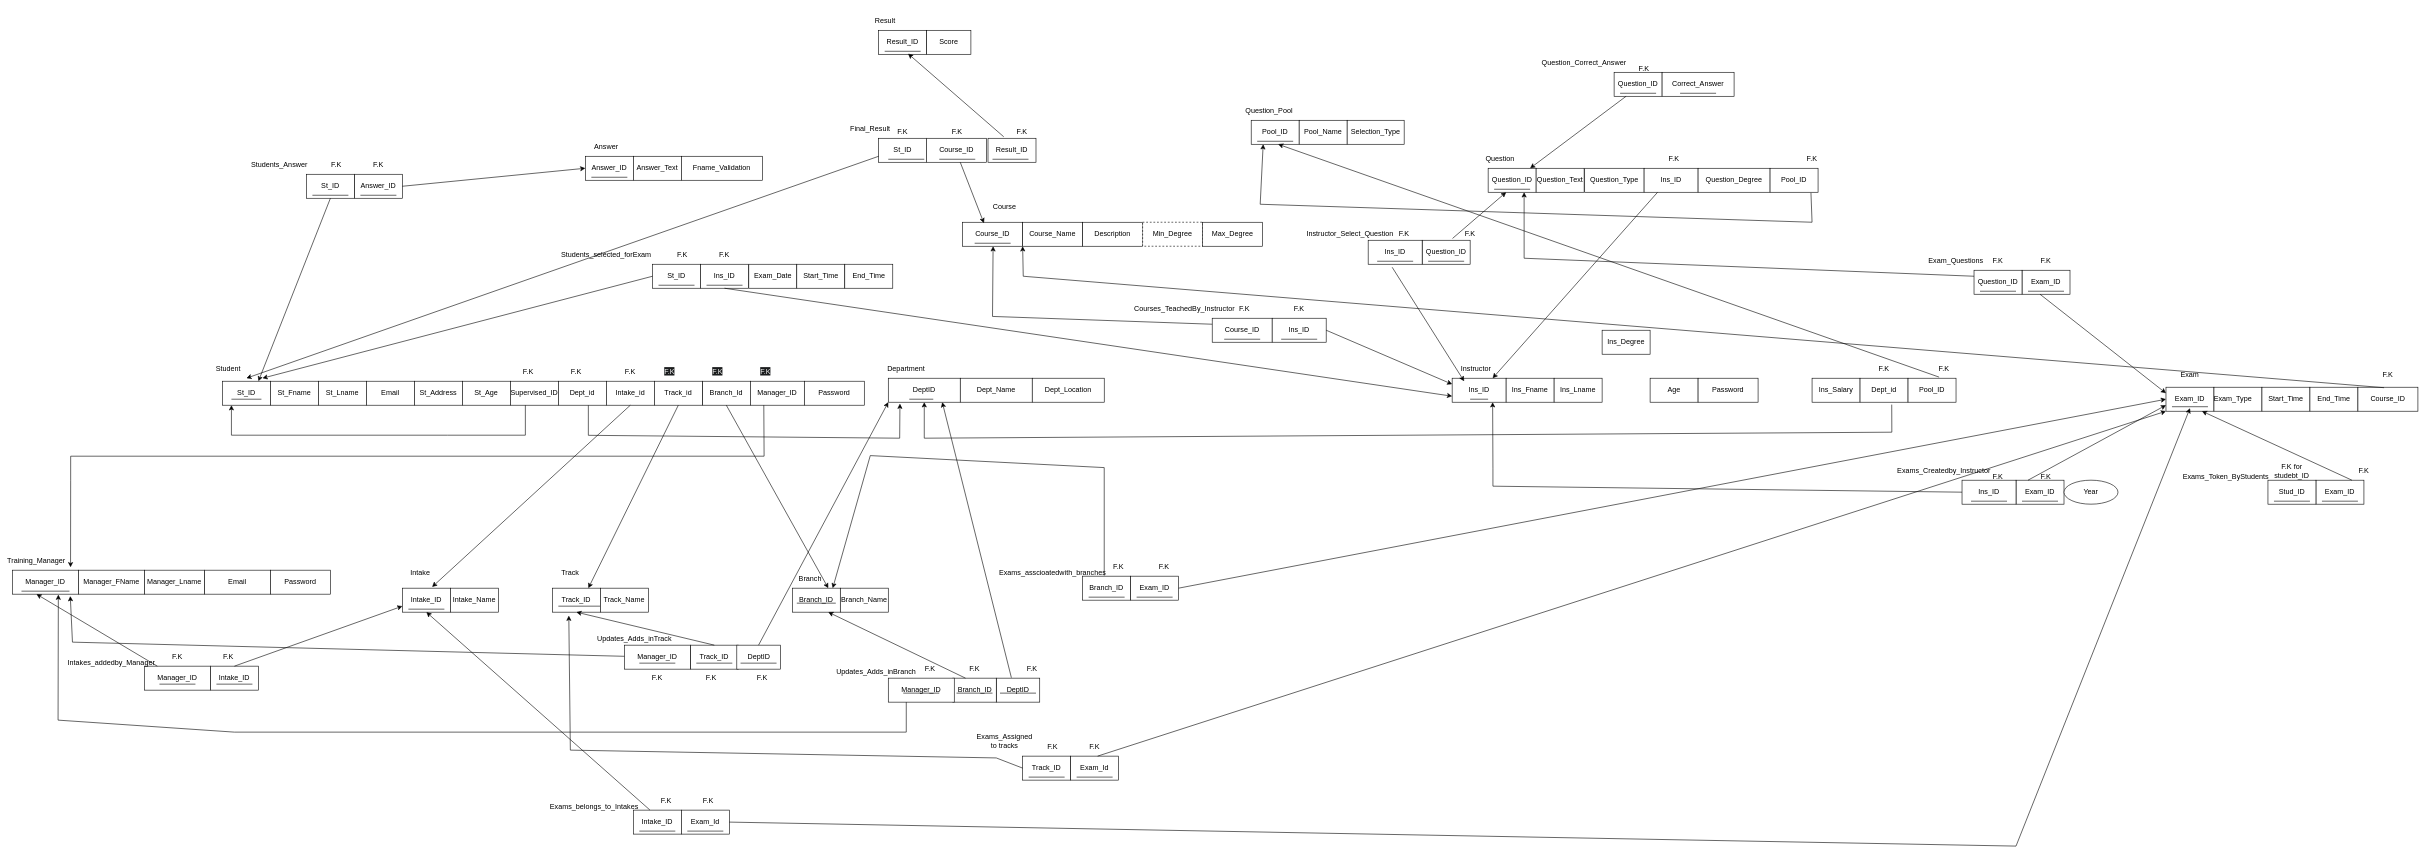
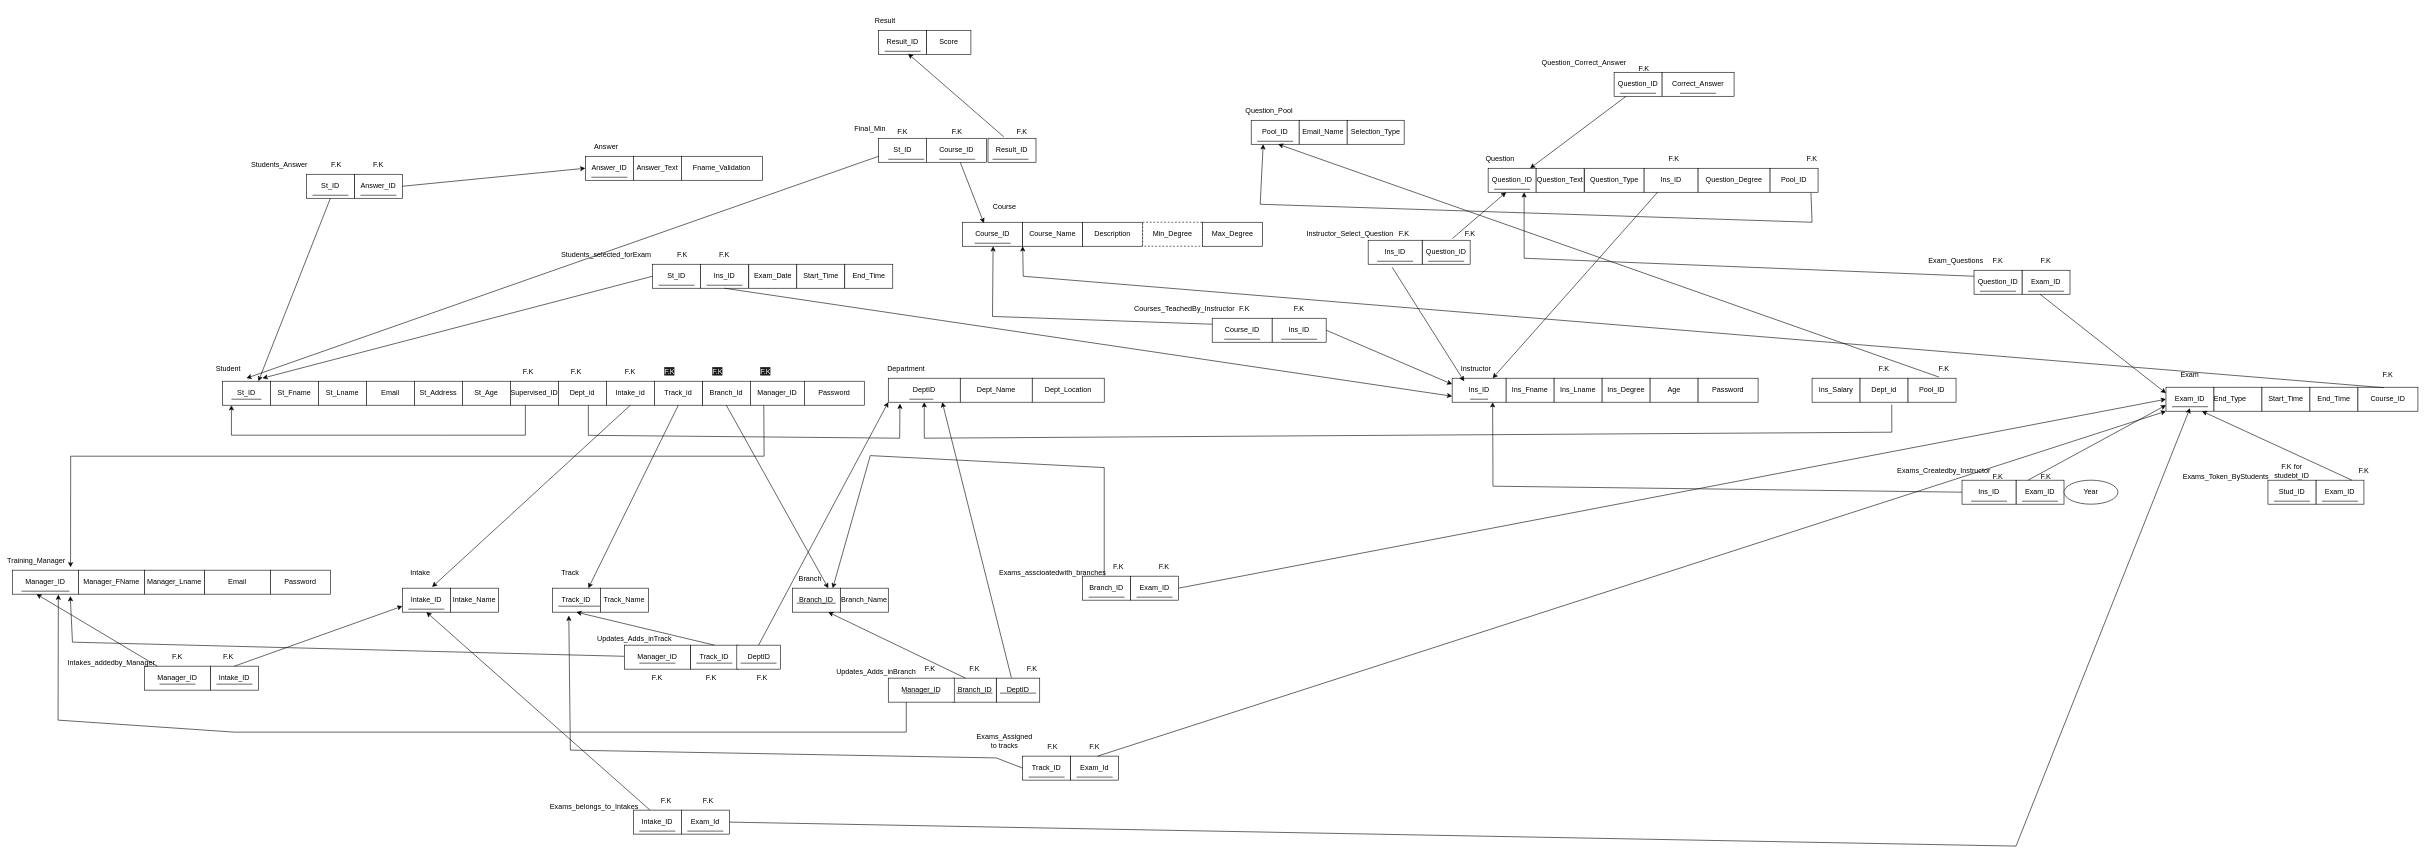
node "Final_Result": label "Final_Result" -> "Final_Min"
node "Pool_Name": label "Pool_Name" -> "Email_Name"
node "Ins_Degree": moved (1626, 342) -> (1626, 390)
node "Exam_Type": label "Exam_Type" -> "End_Type"
